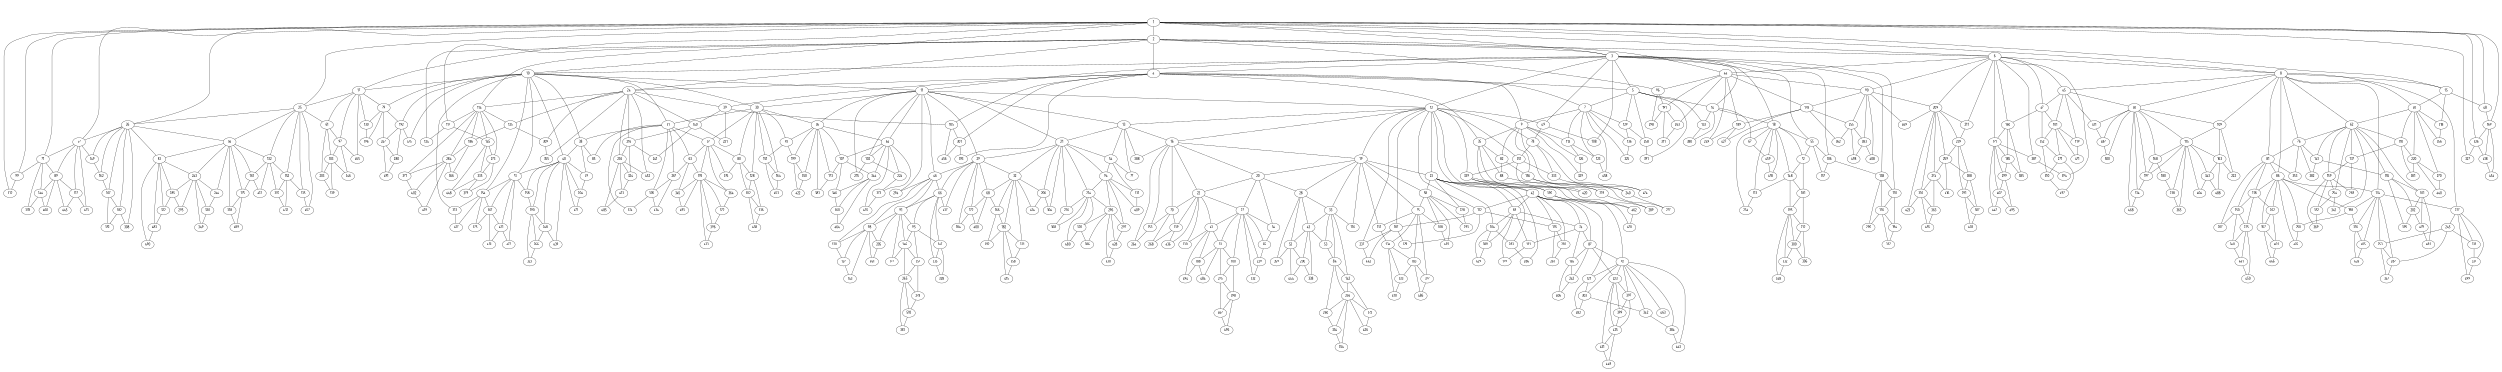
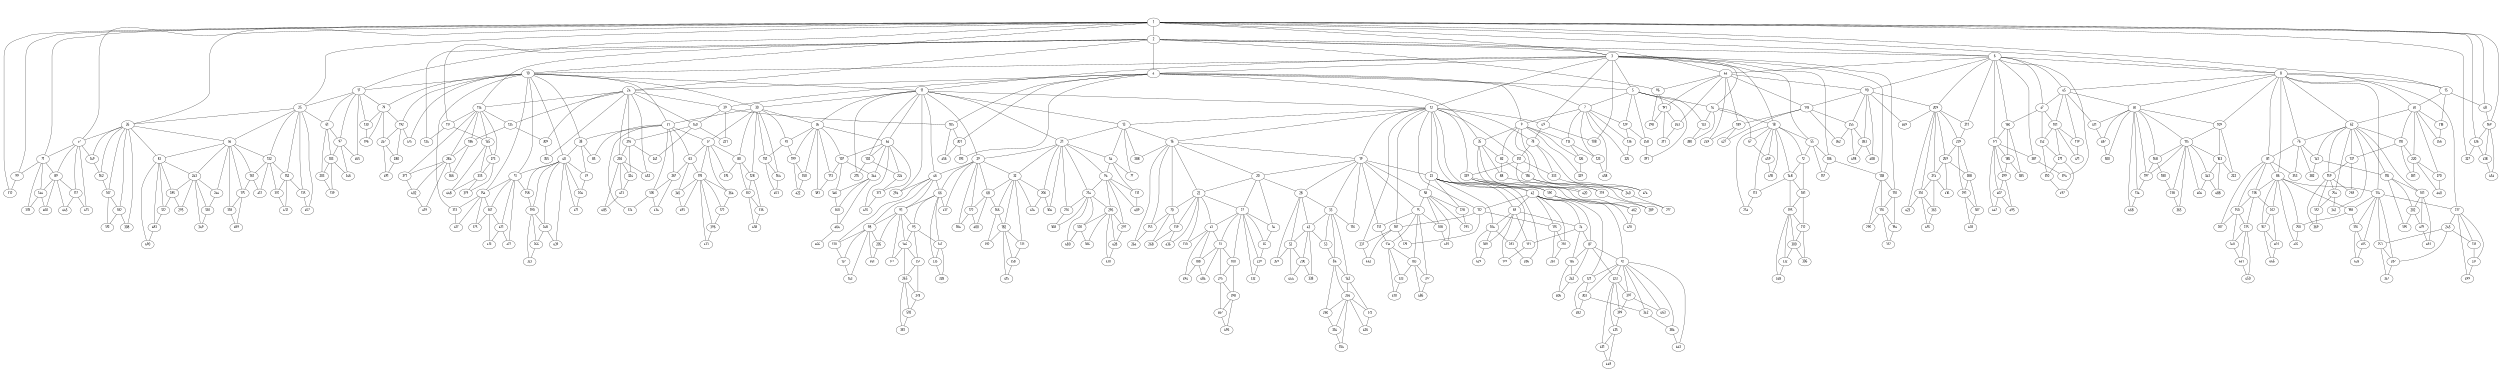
node "466": added
edge "397" -- "425": now "397" -- "463"
